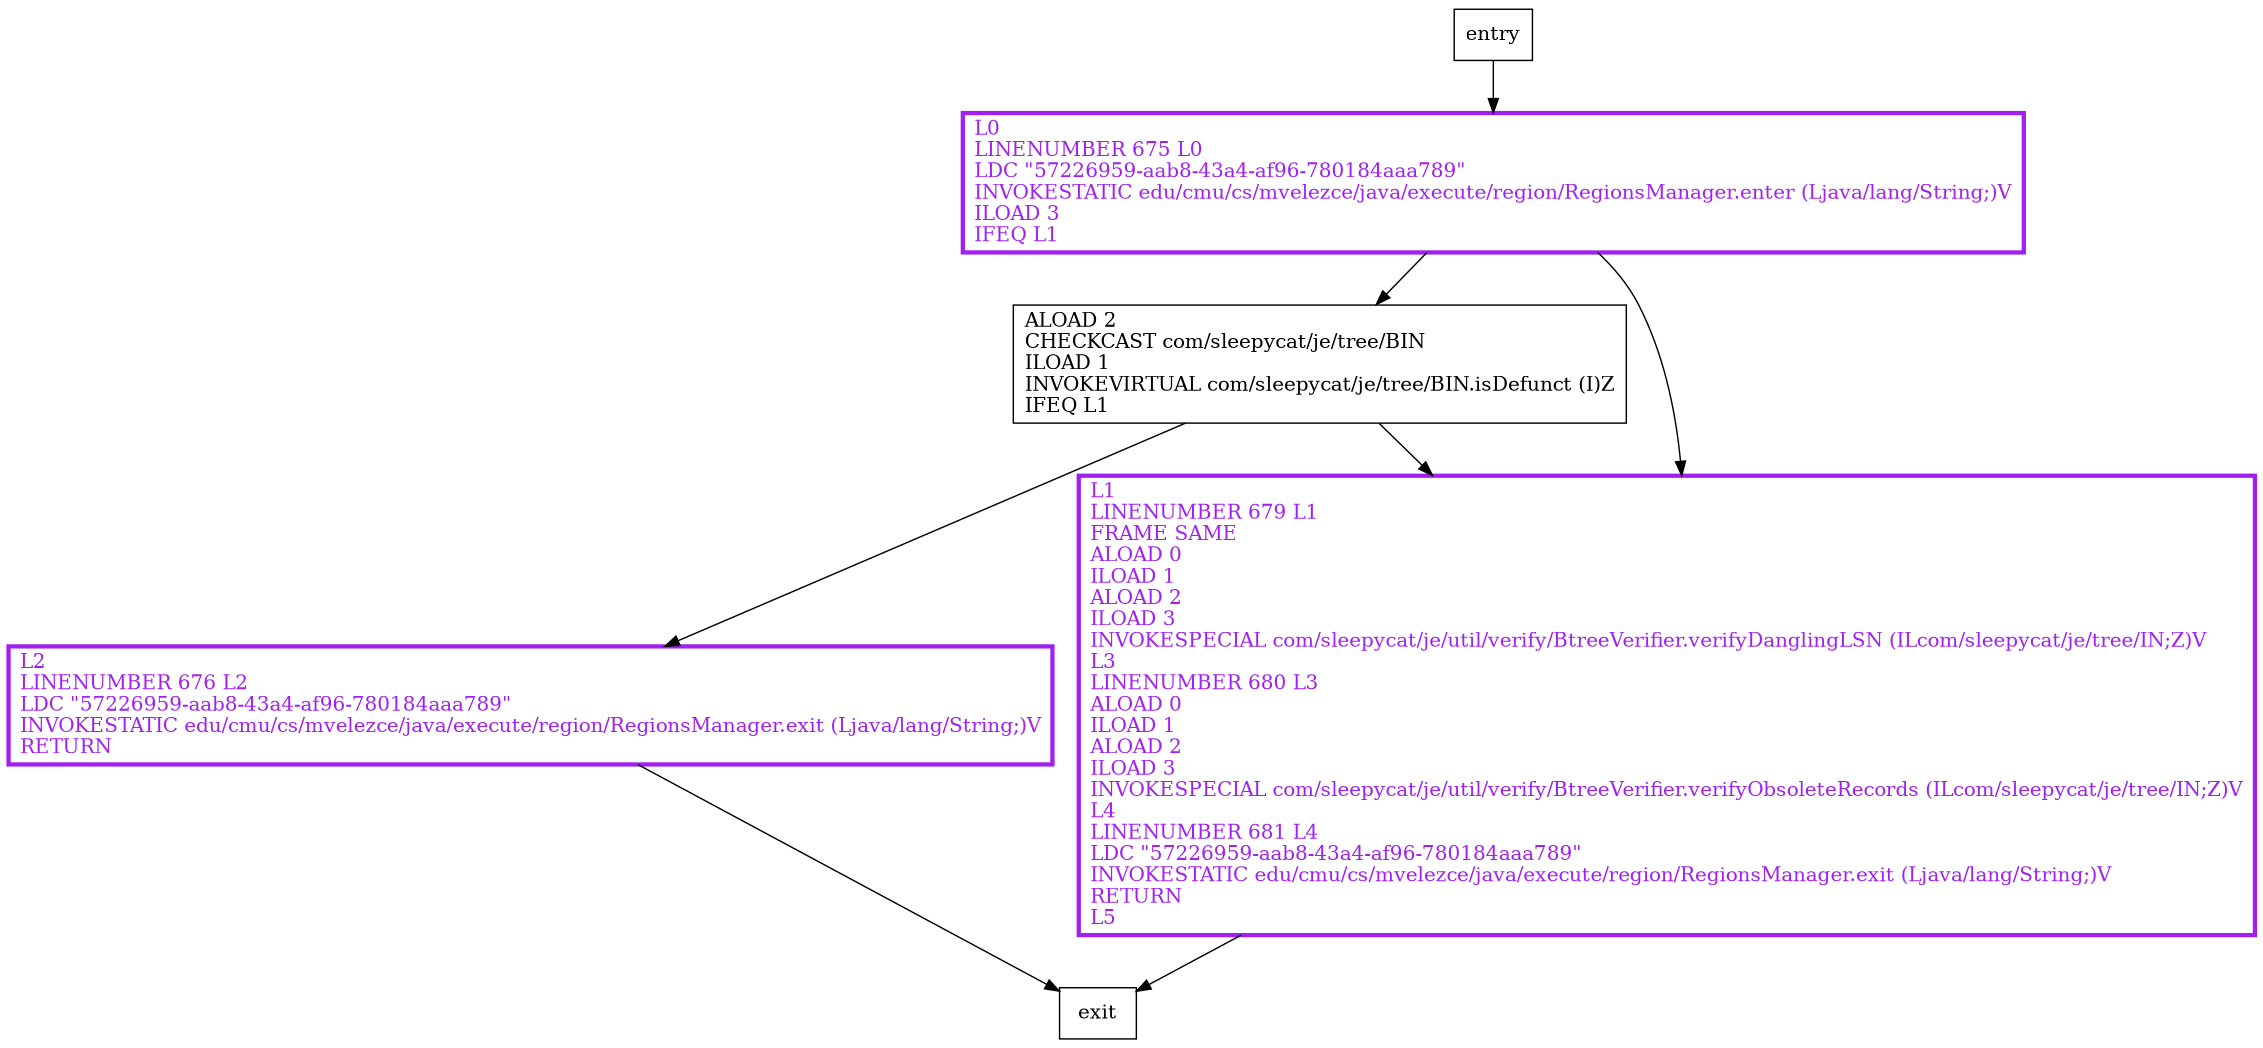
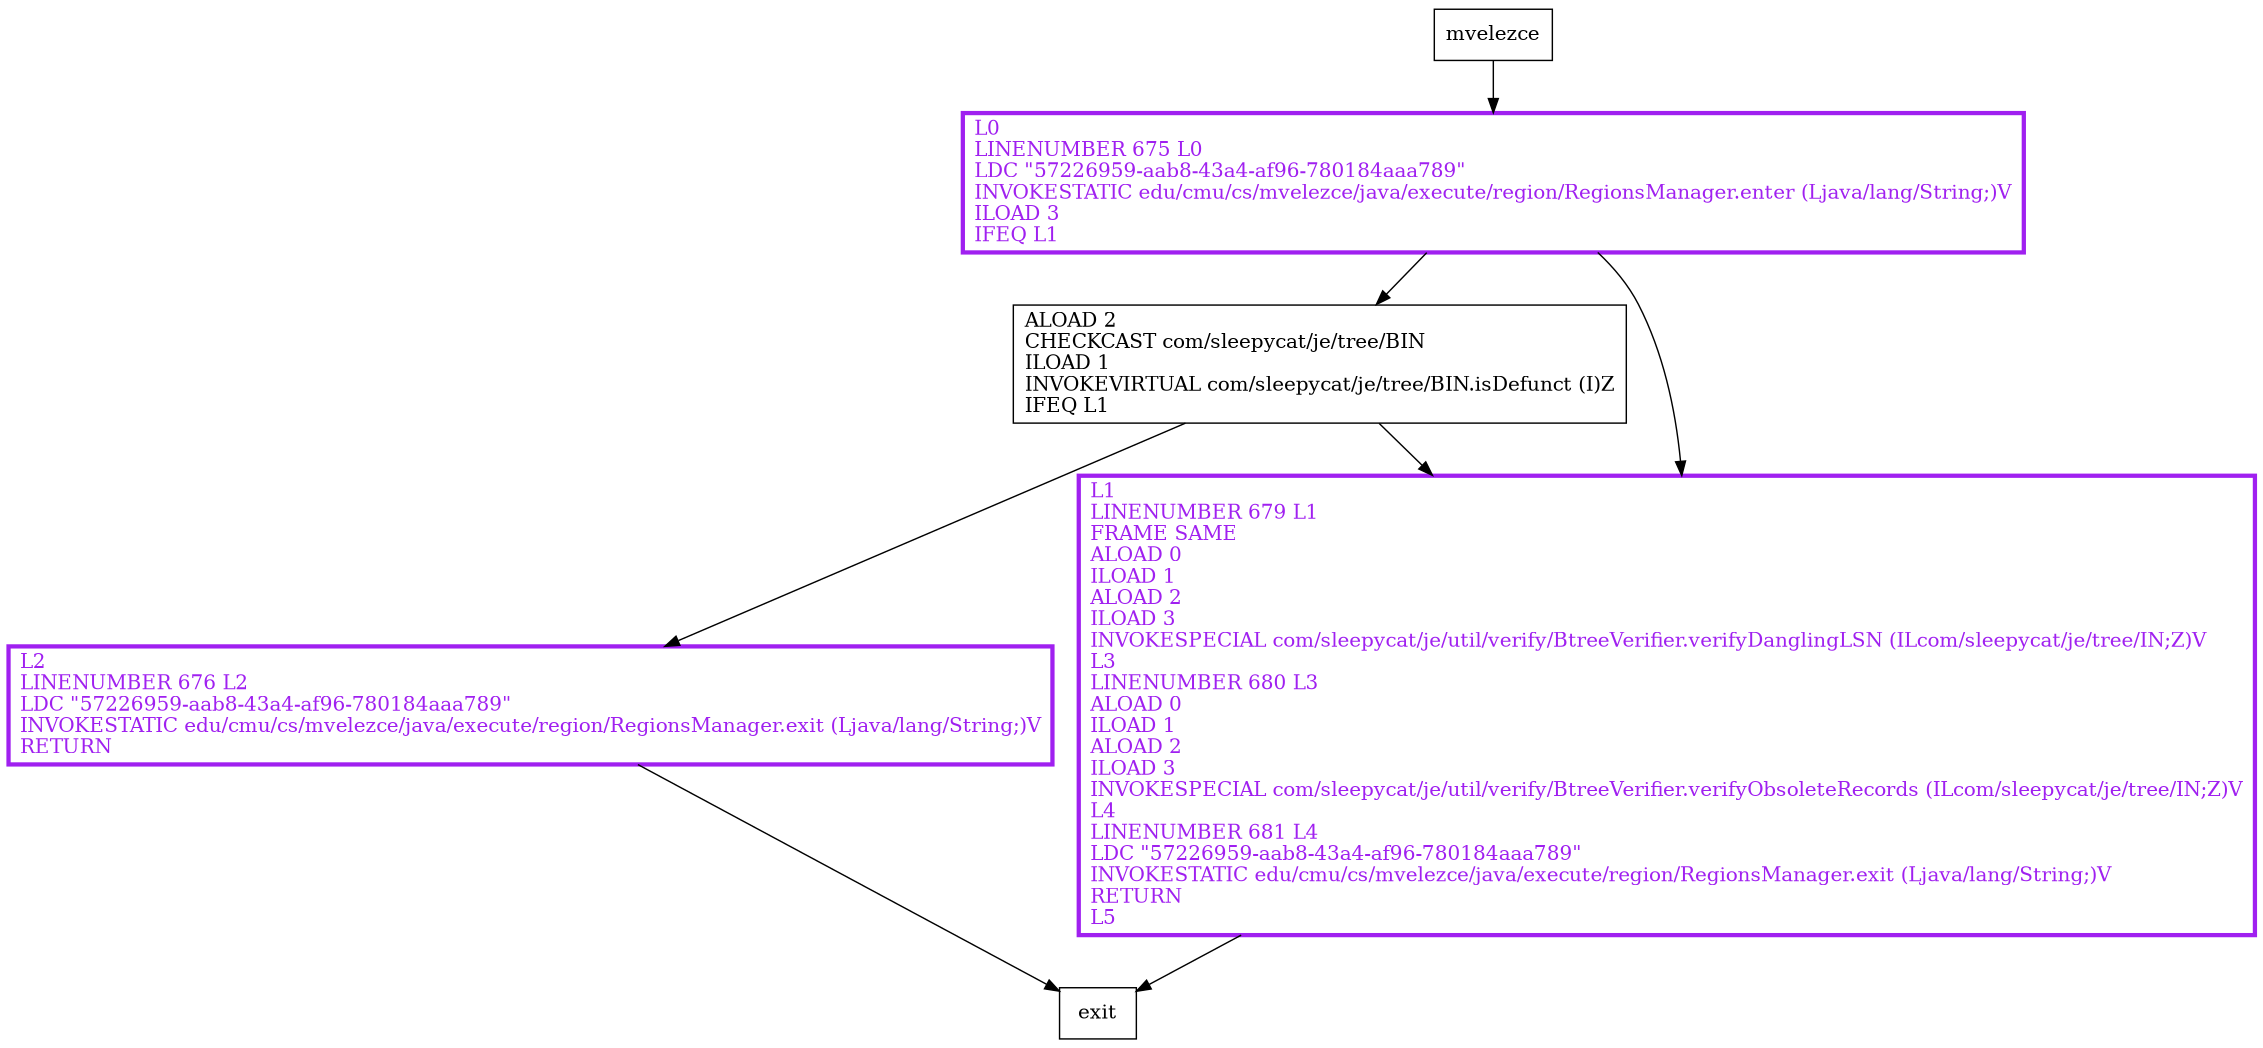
node "entry": label "entry" -> "mvelezce"
